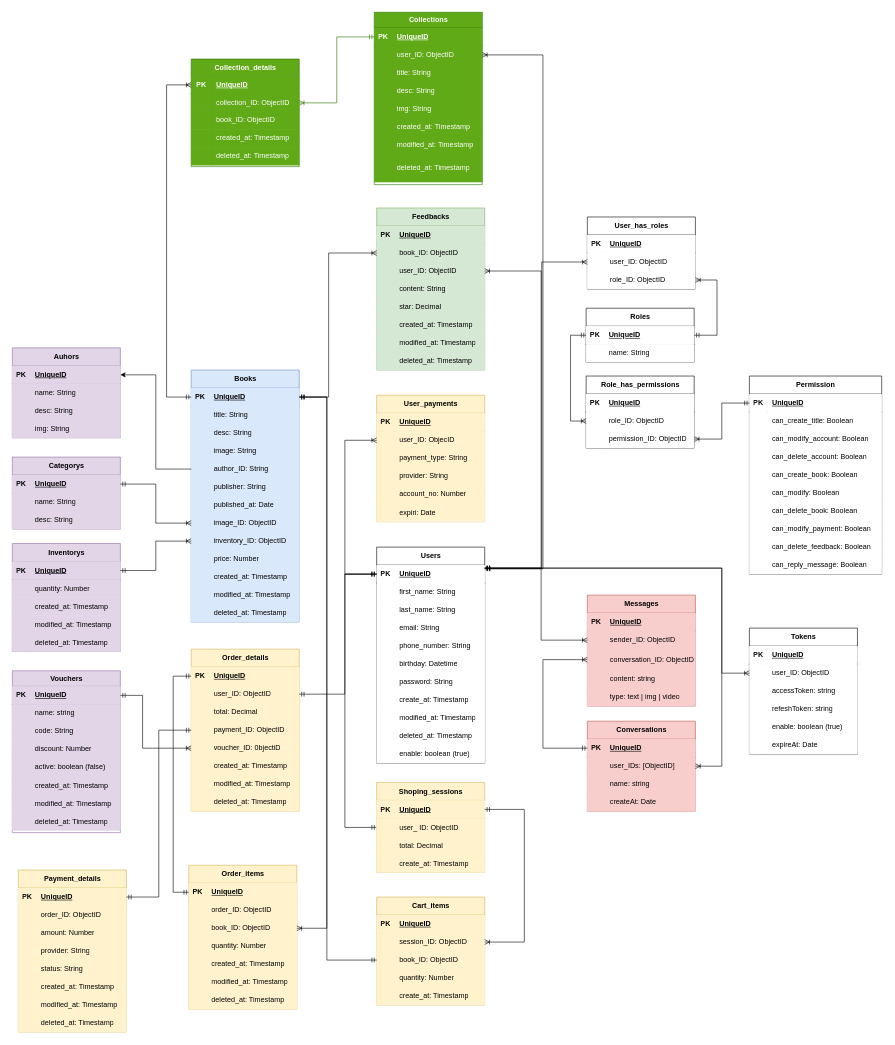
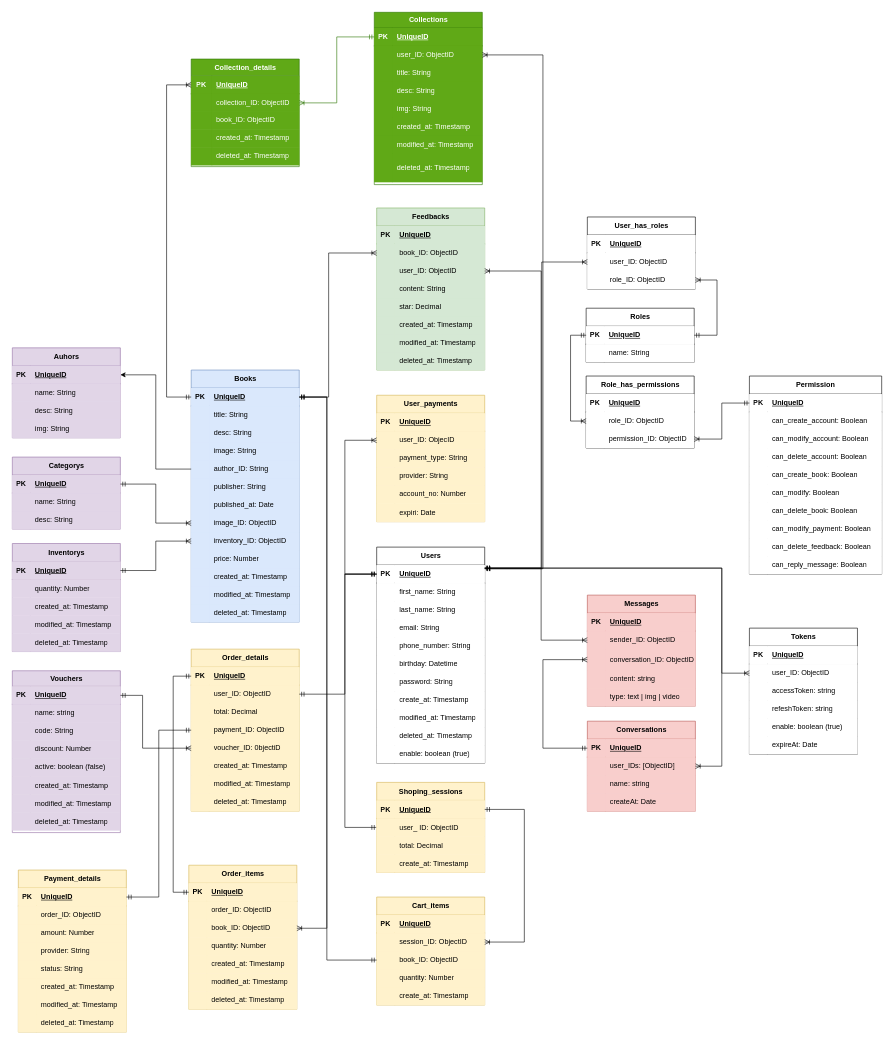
node "can_create_title: Boolean": label "can_create_title: Boolean" -> "can_create_account: Boolean"
